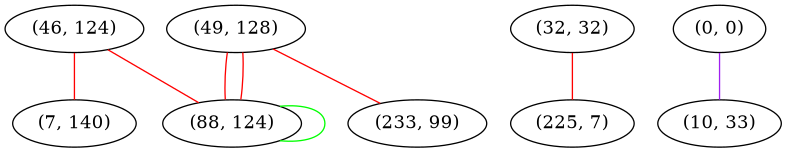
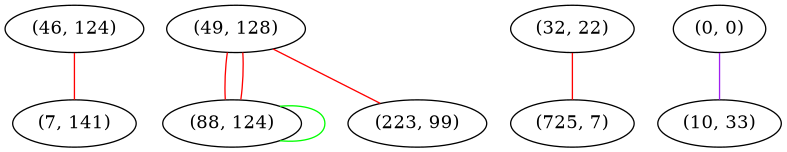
node "(32, 32)": label "(32, 32)" -> "(32, 22)"
edge "(46, 124)" -- "(88, 124)": removed
node "(7, 140)": label "(7, 140)" -> "(7, 141)"
node "(233, 99)": label "(233, 99)" -> "(223, 99)"
node "(225, 7)": label "(225, 7)" -> "(725, 7)"
